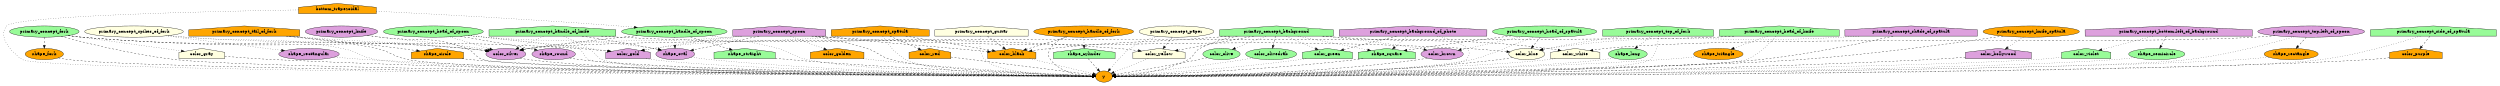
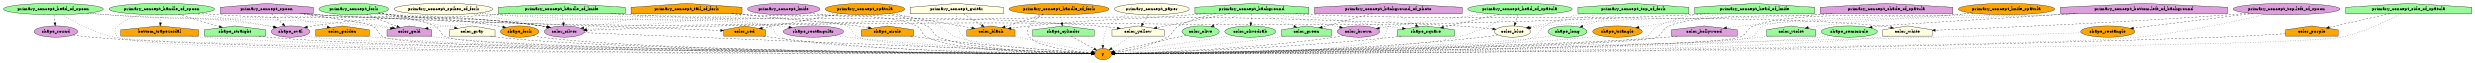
edge "bottom_trapezoidal" -> "primary_concept_handle_of_spoon": reversed
edge "primary_concept_bottom-left_of_background" -> "y": added
node "primary_concept_spatula": shape house -> ellipse
edge "primary_concept_spoon" -> "color_black": now "primary_concept_spoon" -> "color_red"
